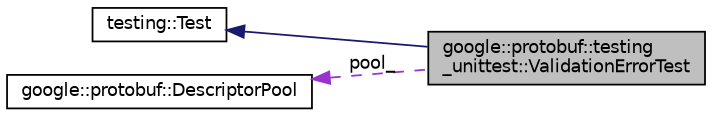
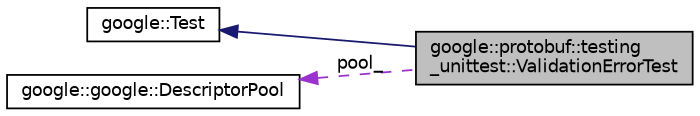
node "testing::Test": label "testing::Test" -> "google::Test"
node "google::protobuf::DescriptorPool": label "google::protobuf::DescriptorPool" -> "google::google::DescriptorPool"
